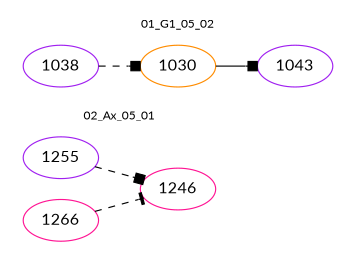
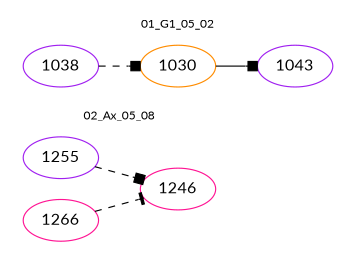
cluster "02_Ax_05_01": label "02_Ax_05_01" -> "02_Ax_05_08"
